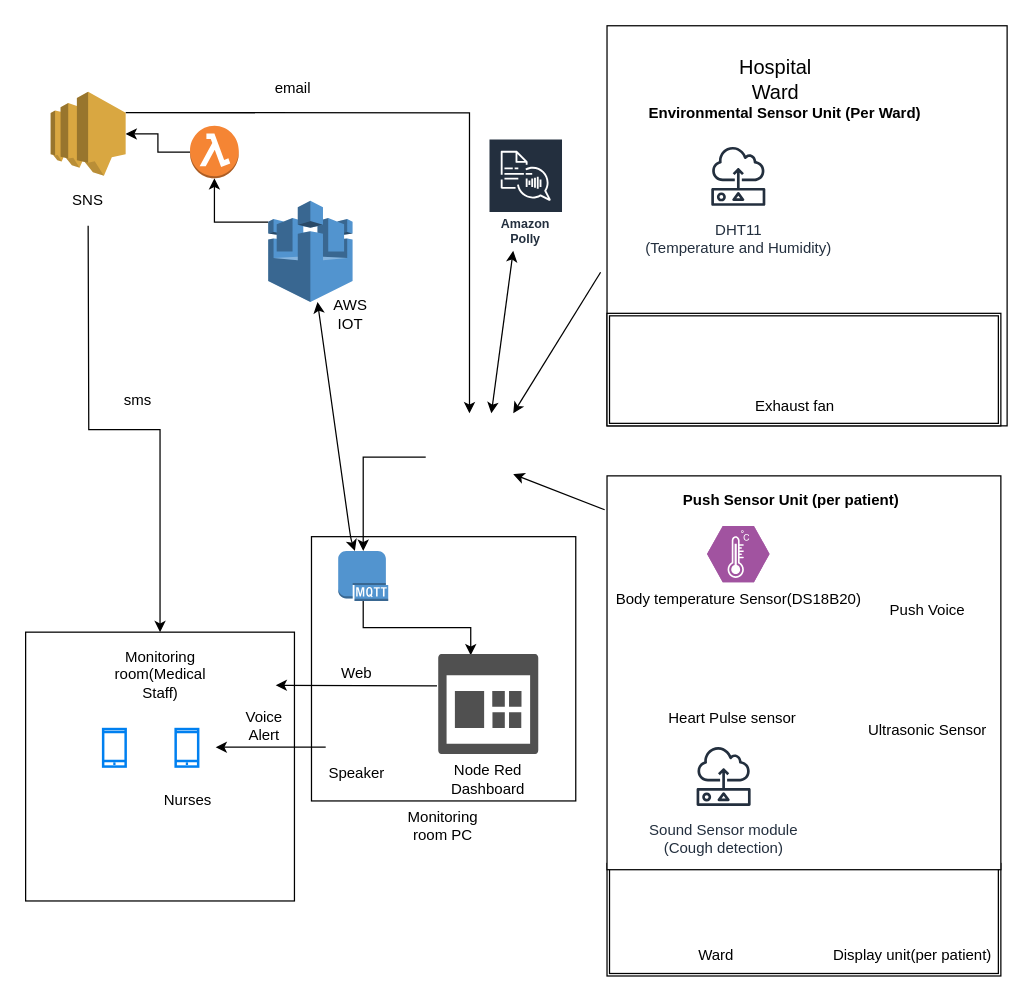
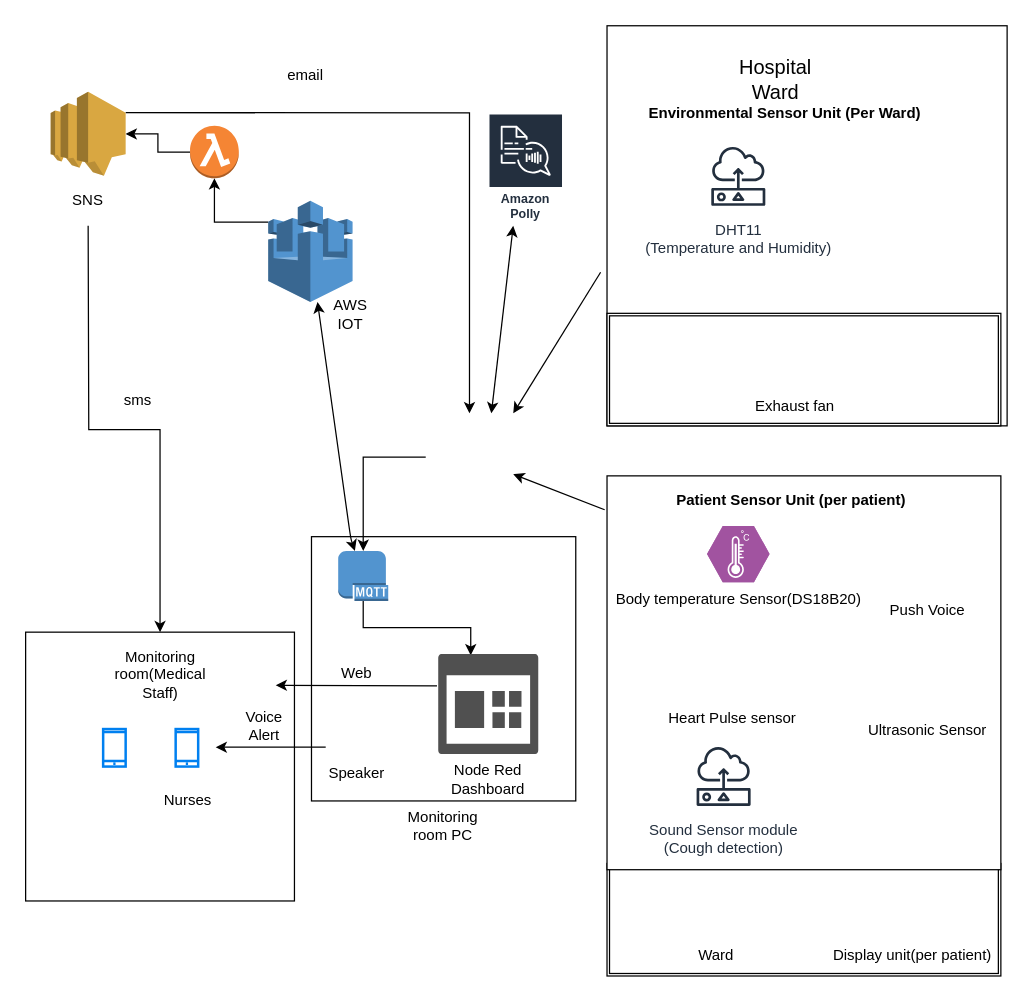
node "email": moved (293, 88) -> (306, 76)
node "Amazon Polly": moved (526, 194) -> (526, 169)
node "Push Sensor Unit (per patient)": label "Push Sensor Unit (per patient)" -> "Patient Sensor Unit (per patient)"
